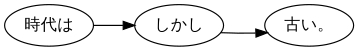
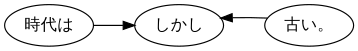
edge "しかし" -> "古い。": reversed
